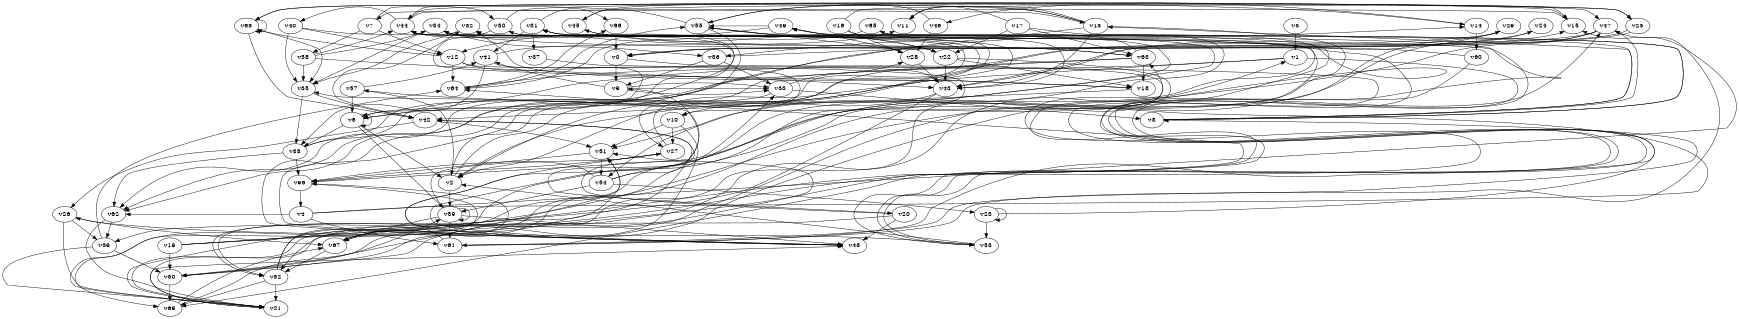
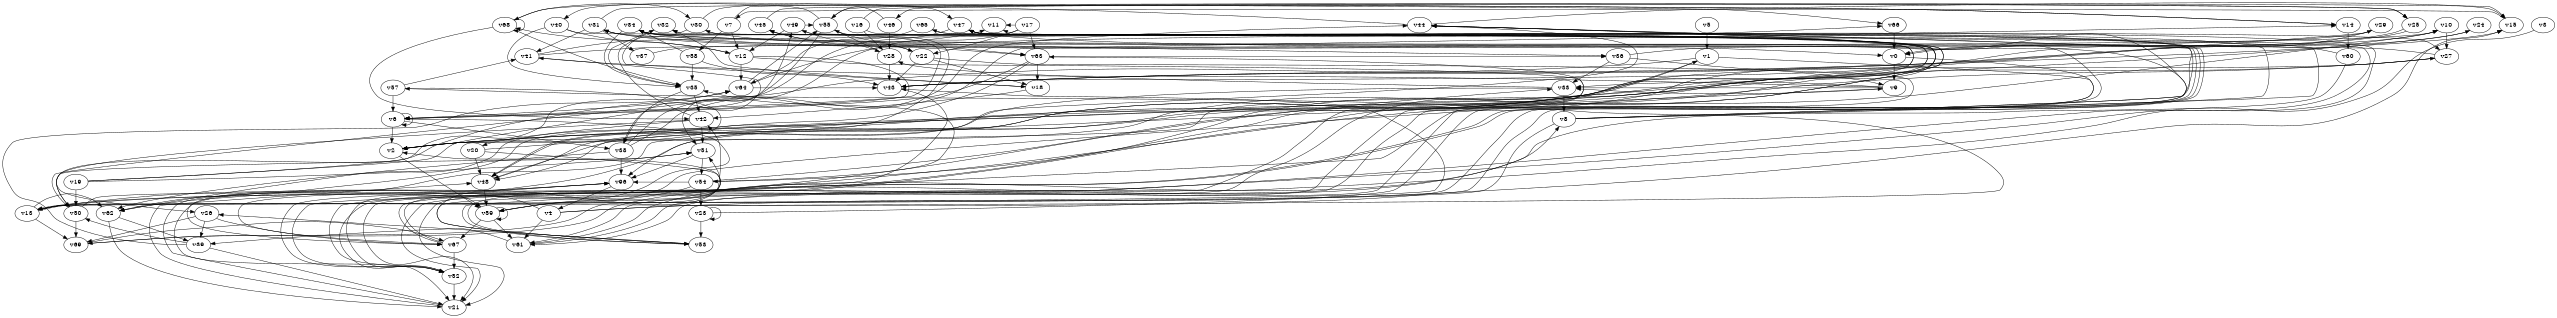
node "v3": added
edge "v58" -> "v44": removed
edge "v10" -> "v51": removed
edge "v59" -> "v48": reversed
edge "v52" -> "v69": now "v13" -> "v69"
